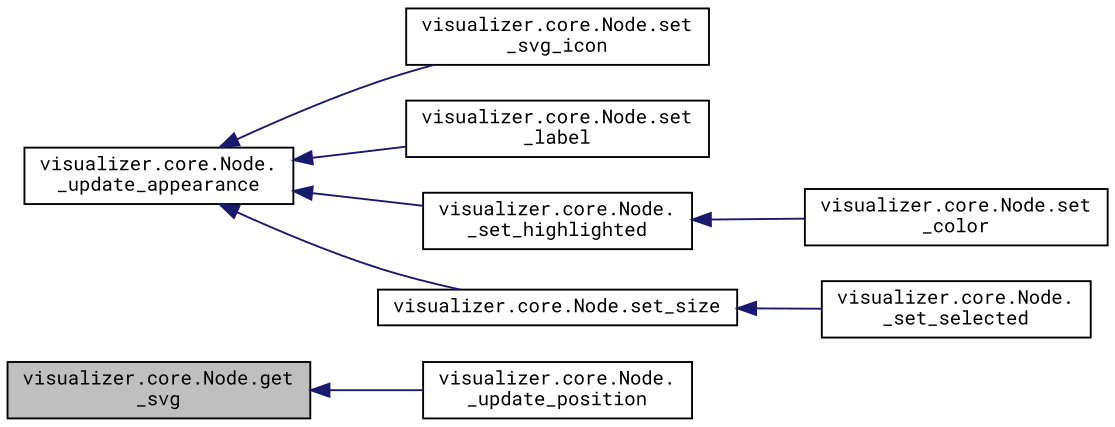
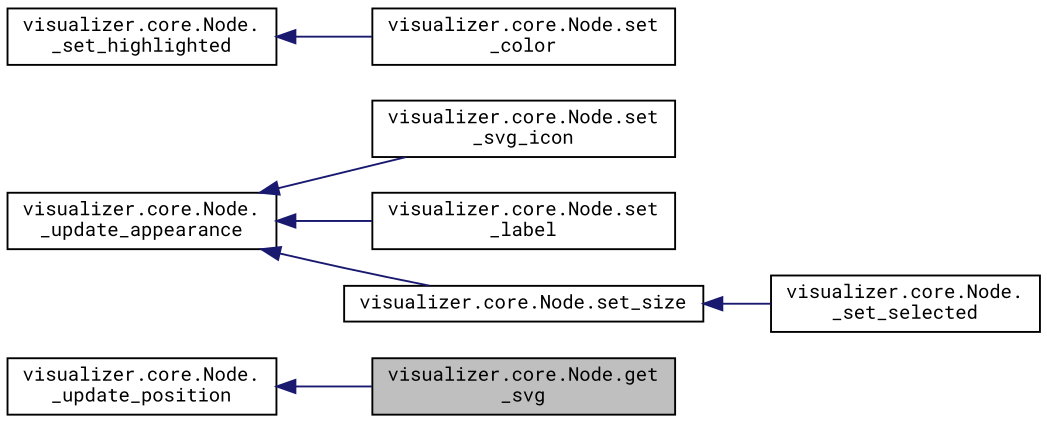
edge "visualizer.core.Node. _set_highlighted" -> "visualizer.core.Node. _update_appearance": removed
edge "visualizer.core.Node. _update_position" -> "visualizer.core.Node.get _svg": reversed
